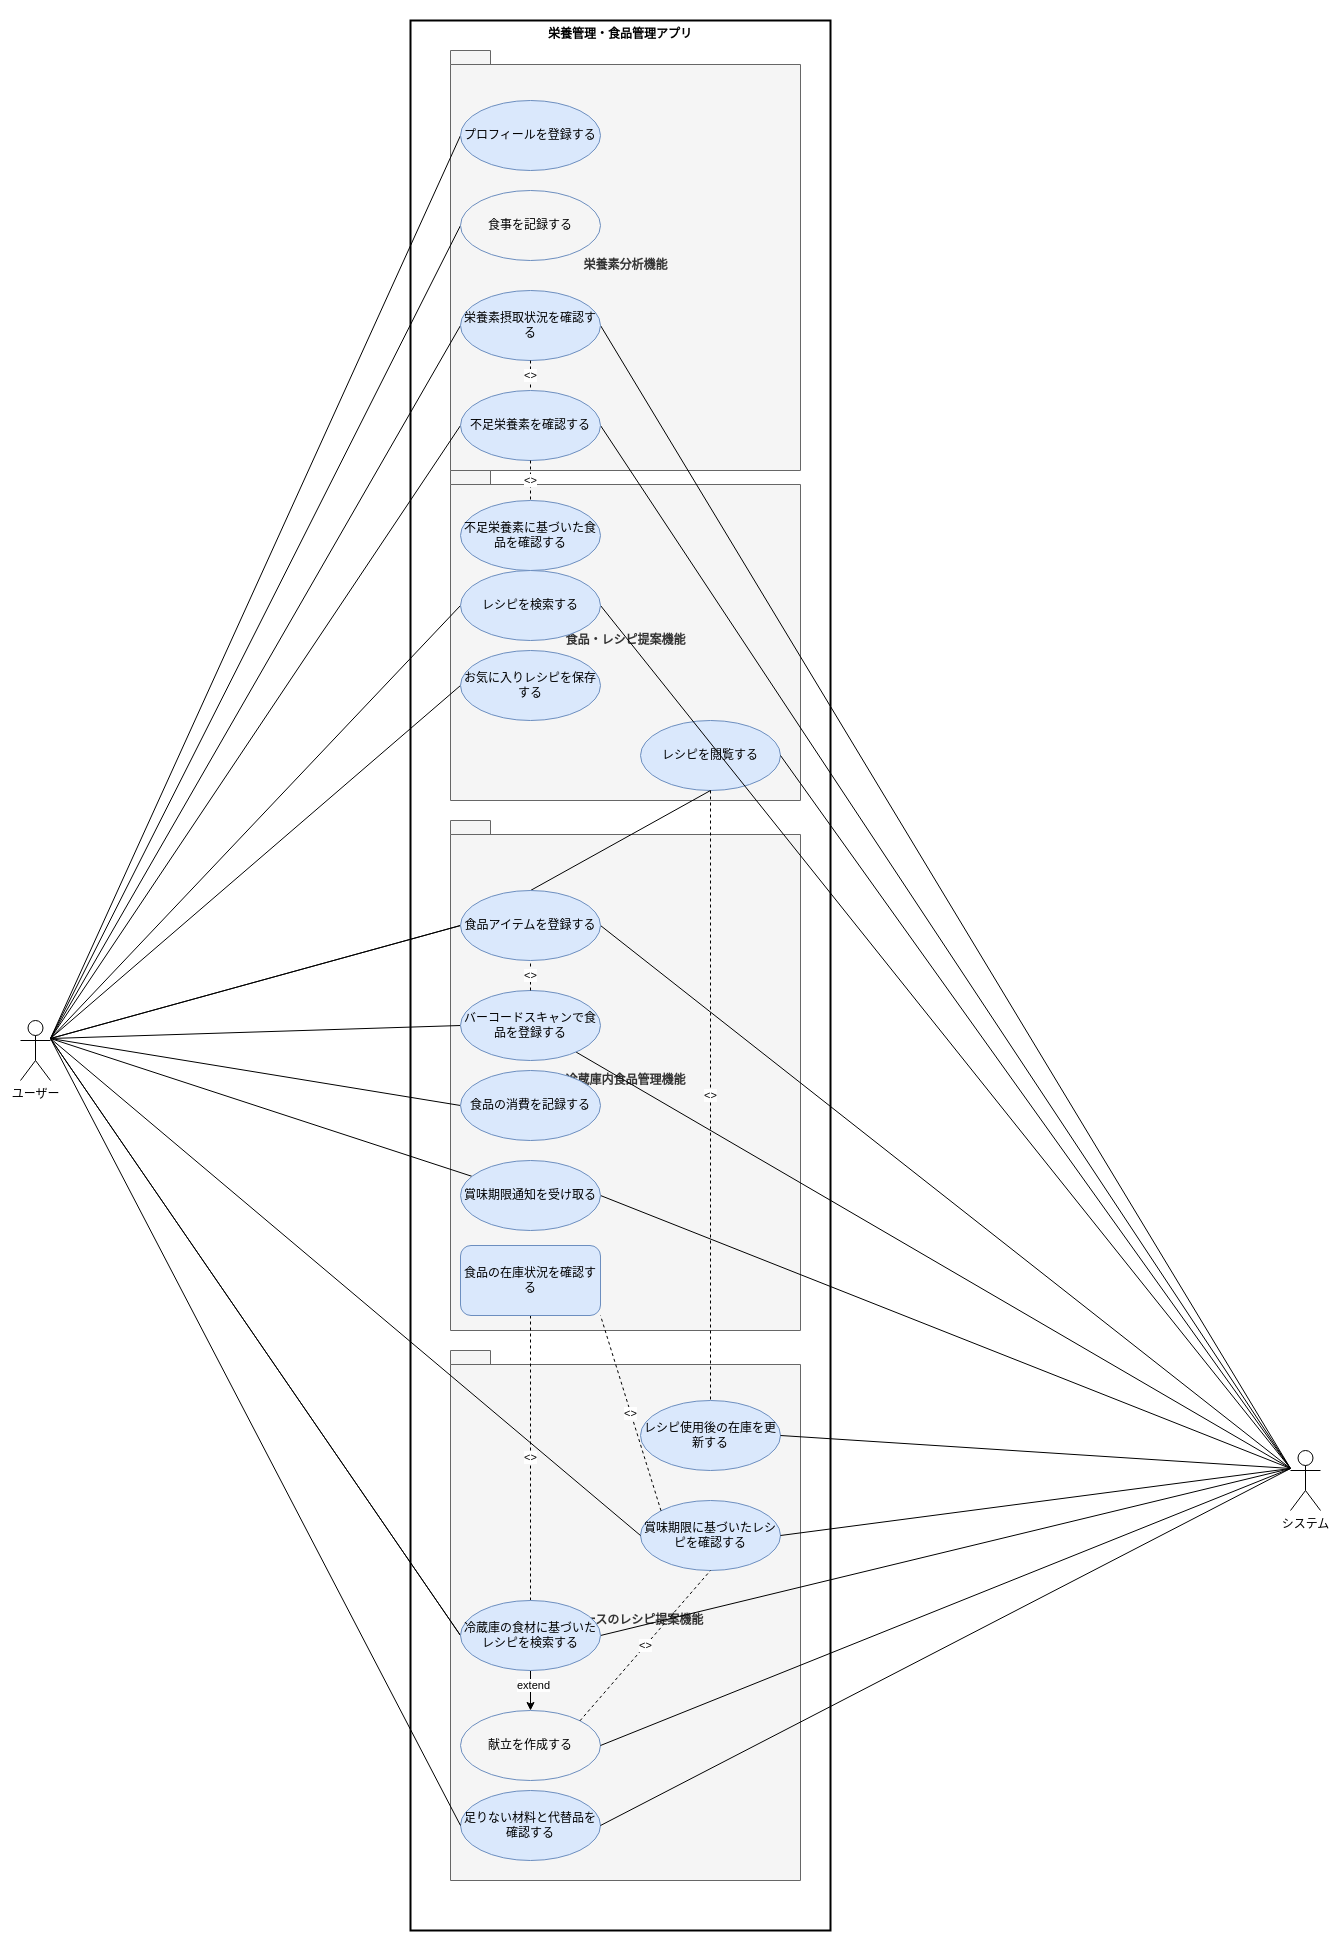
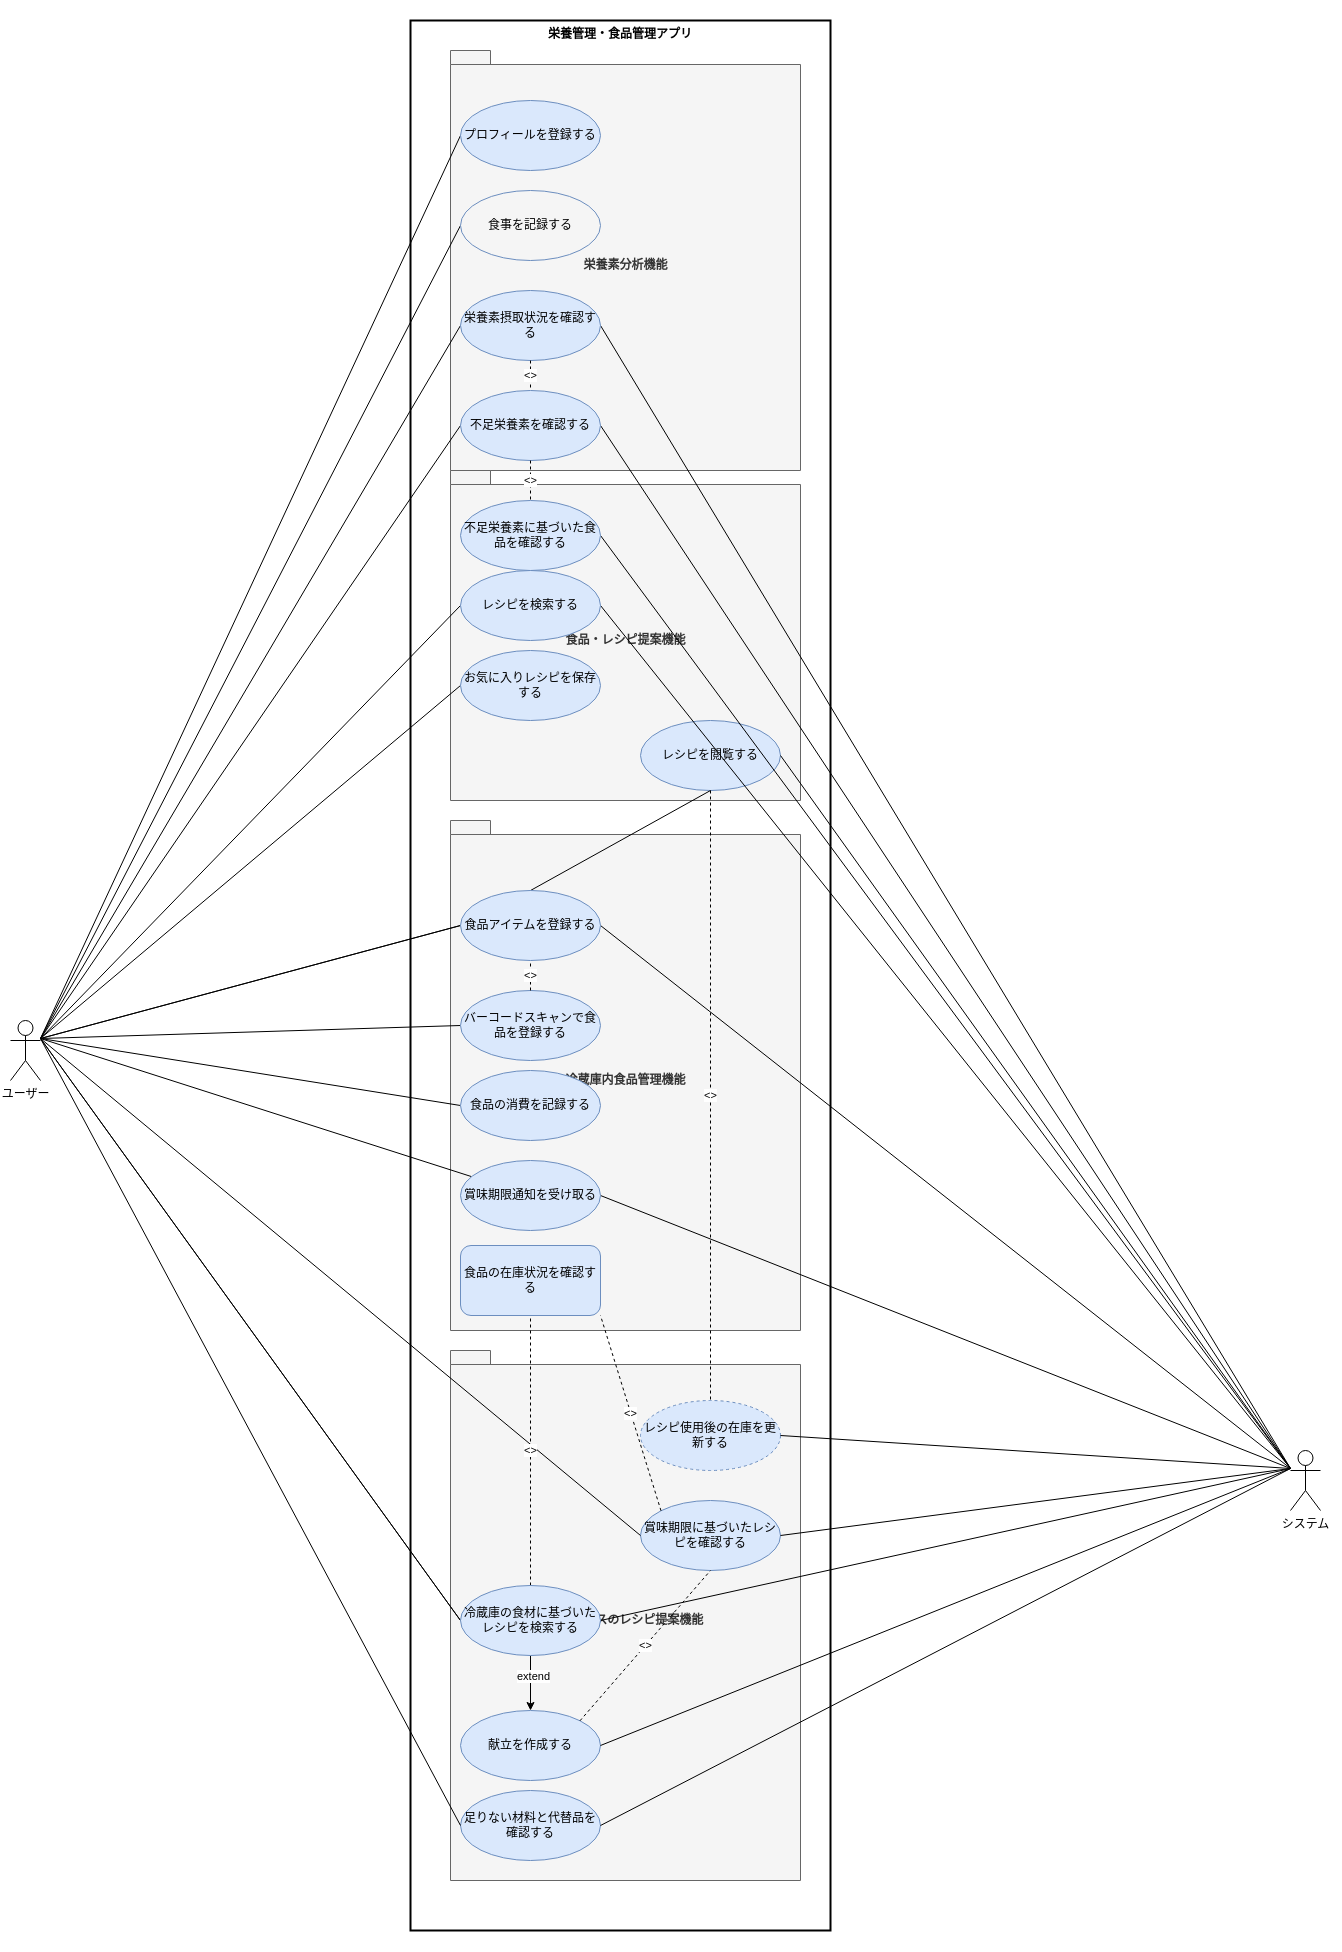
node "ユーザー": moved (36, 1051) -> (26, 1051)
edge "バーコードスキャンで食品を登録する" -- "システム": now "不足栄養素に基づいた食品を確認する" -- "システム"
node "レシピ使用後の在庫を更新する": style solid -> dashed
node "冷蔵庫の食材に基づいたレシピを検索する": moved (531, 1636) -> (531, 1621)
node "献立を作成する": fillcolor #f5f5f5 -> #dae8fc
